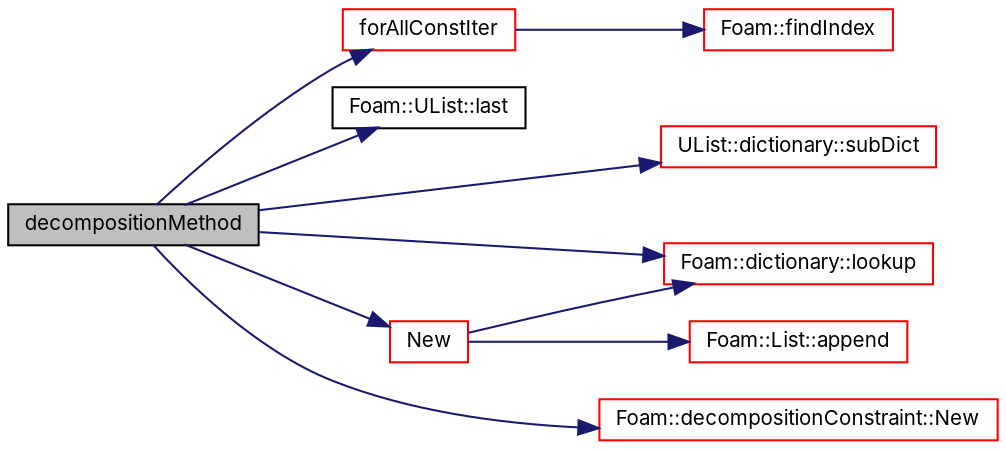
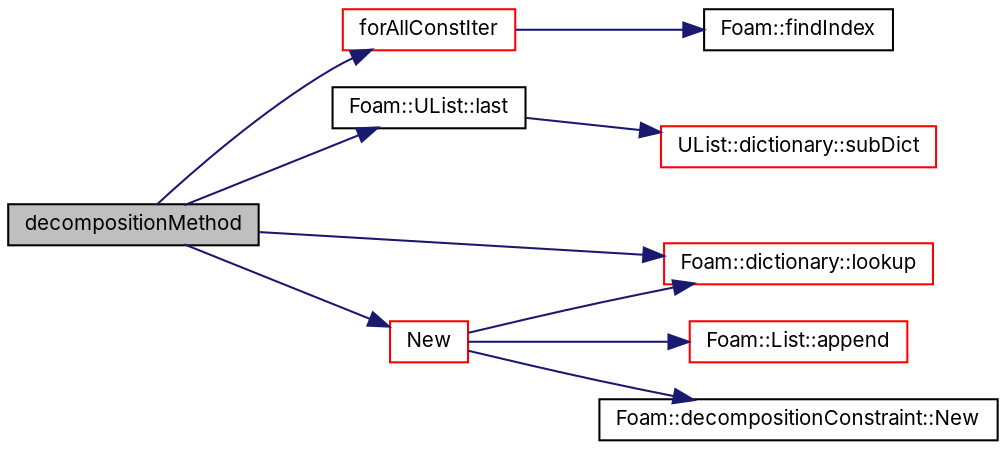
node "Foam::findIndex": color red -> black
edge "decompositionMethod" -> "UList::dictionary::subDict": now "Foam::UList::last" -> "UList::dictionary::subDict"
edge "decompositionMethod" -> "Foam::decompositionConstraint::New": now "New" -> "Foam::decompositionConstraint::New"
node "Foam::decompositionConstraint::New": color red -> black
